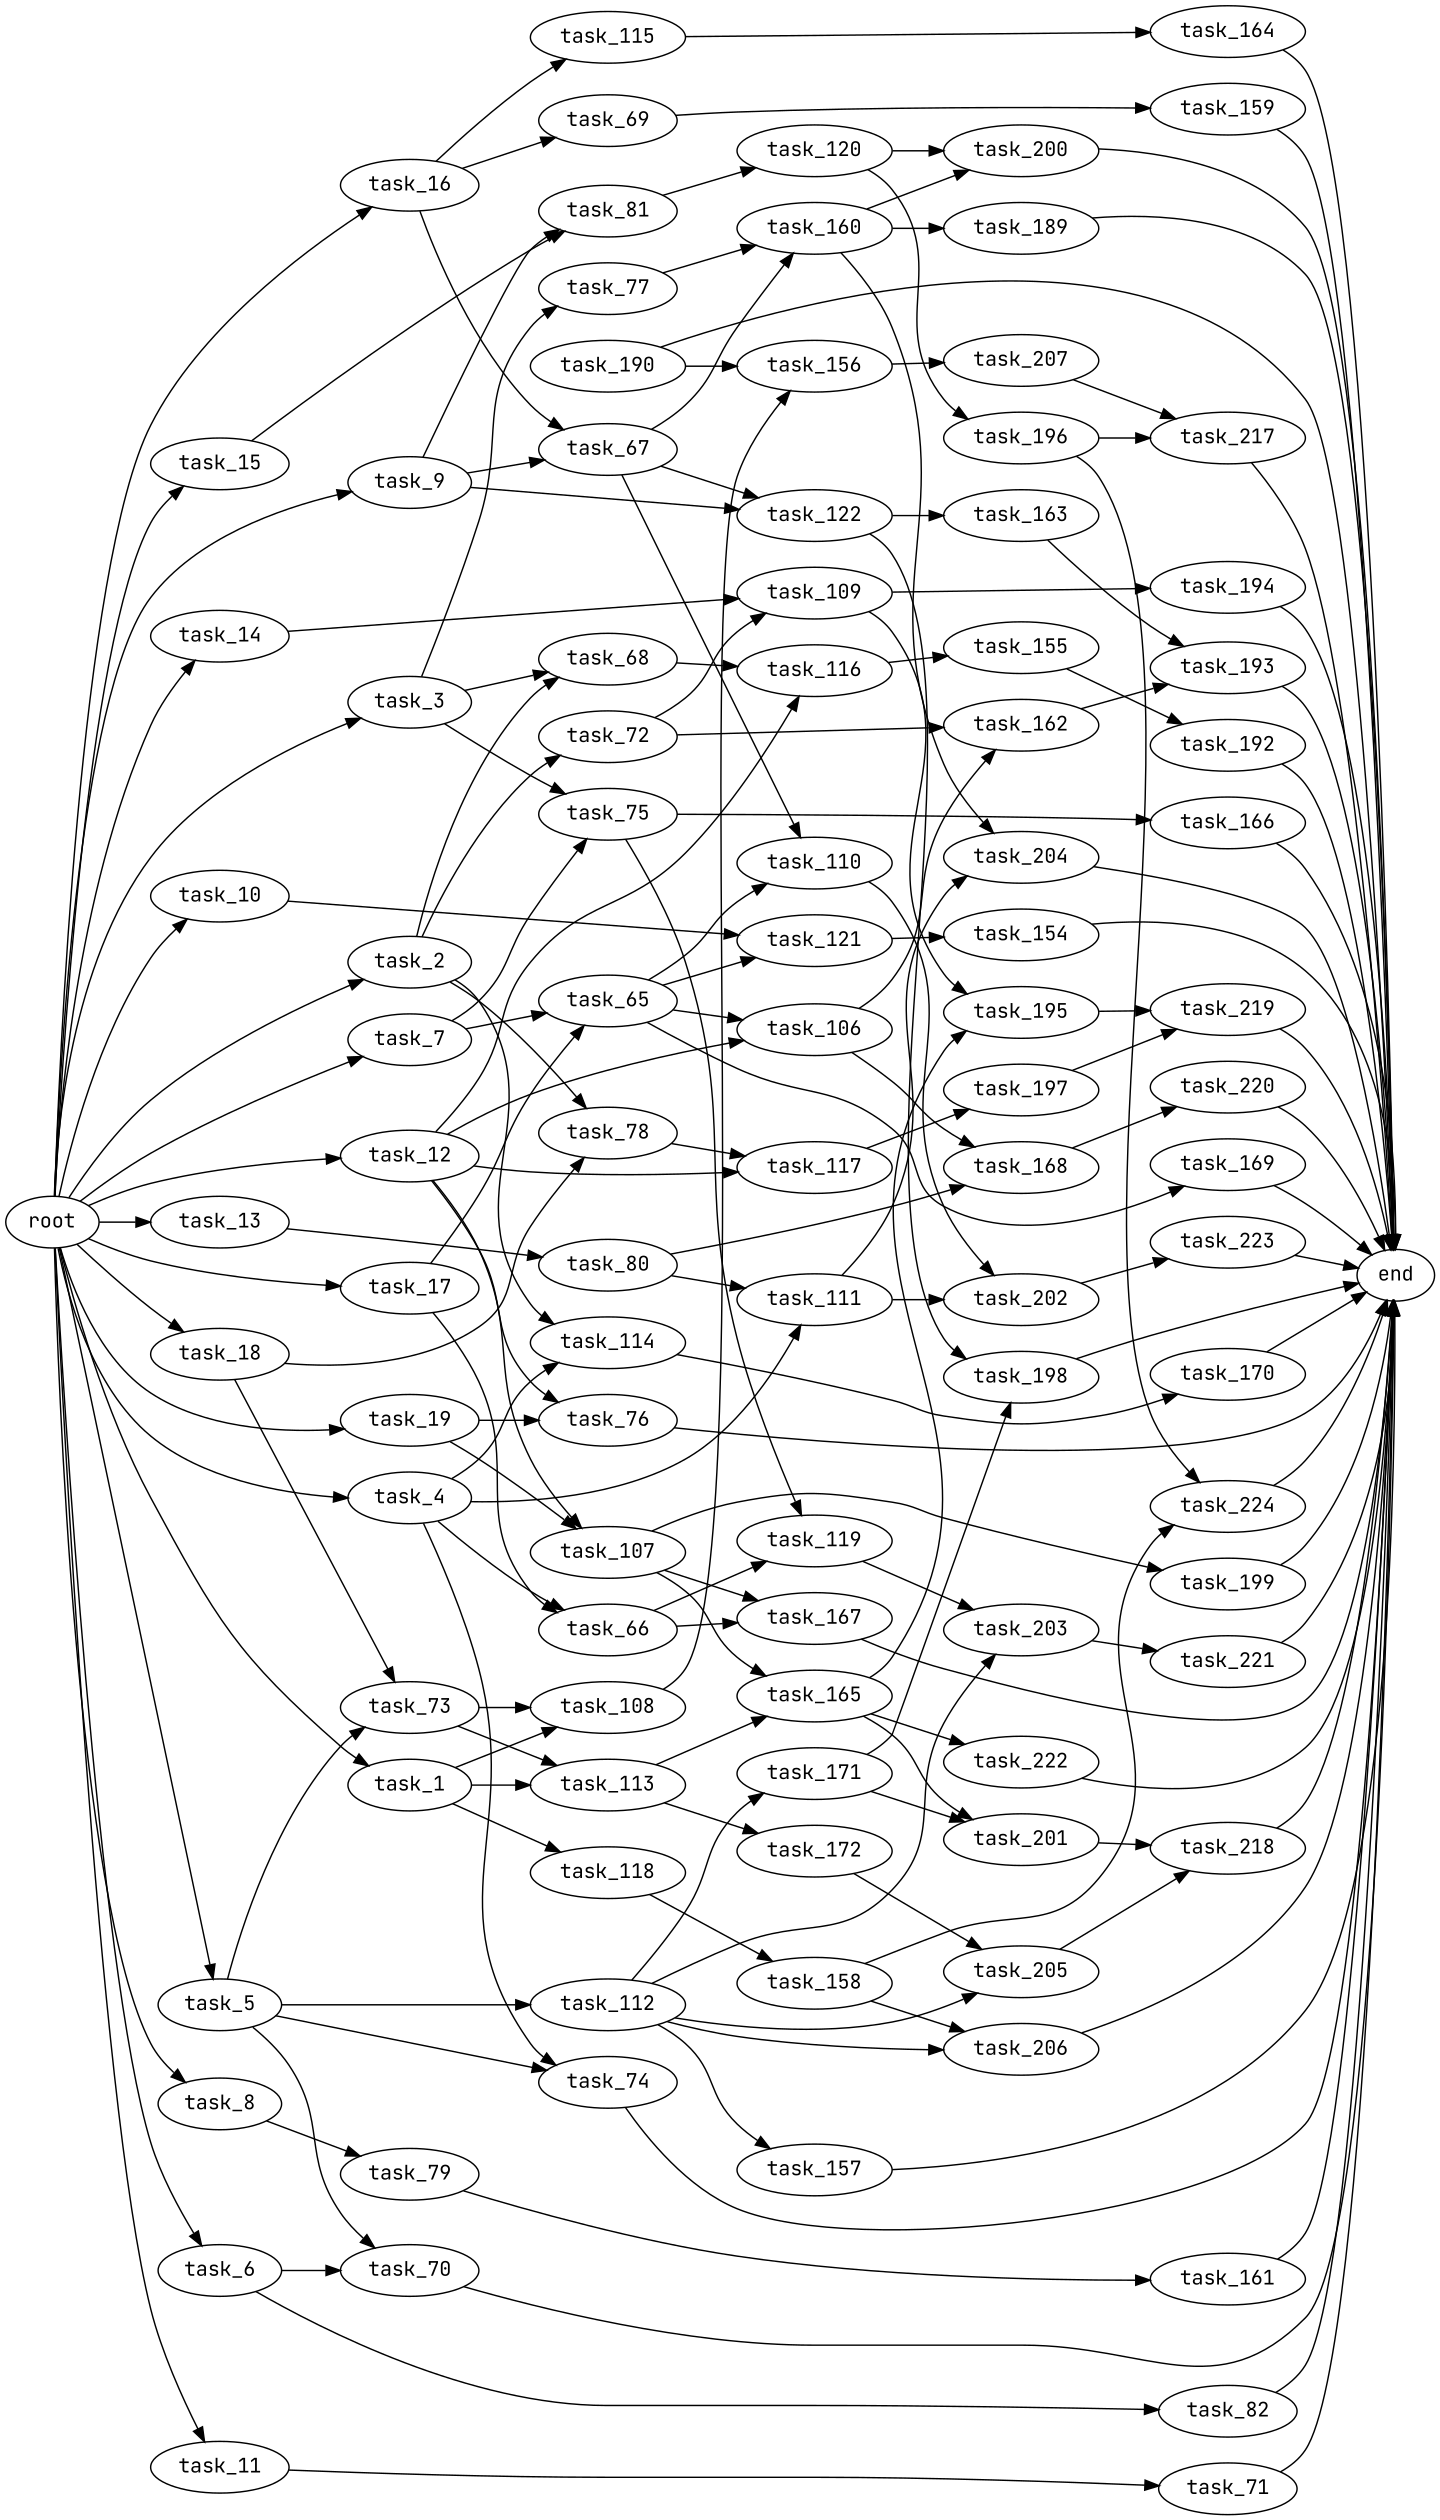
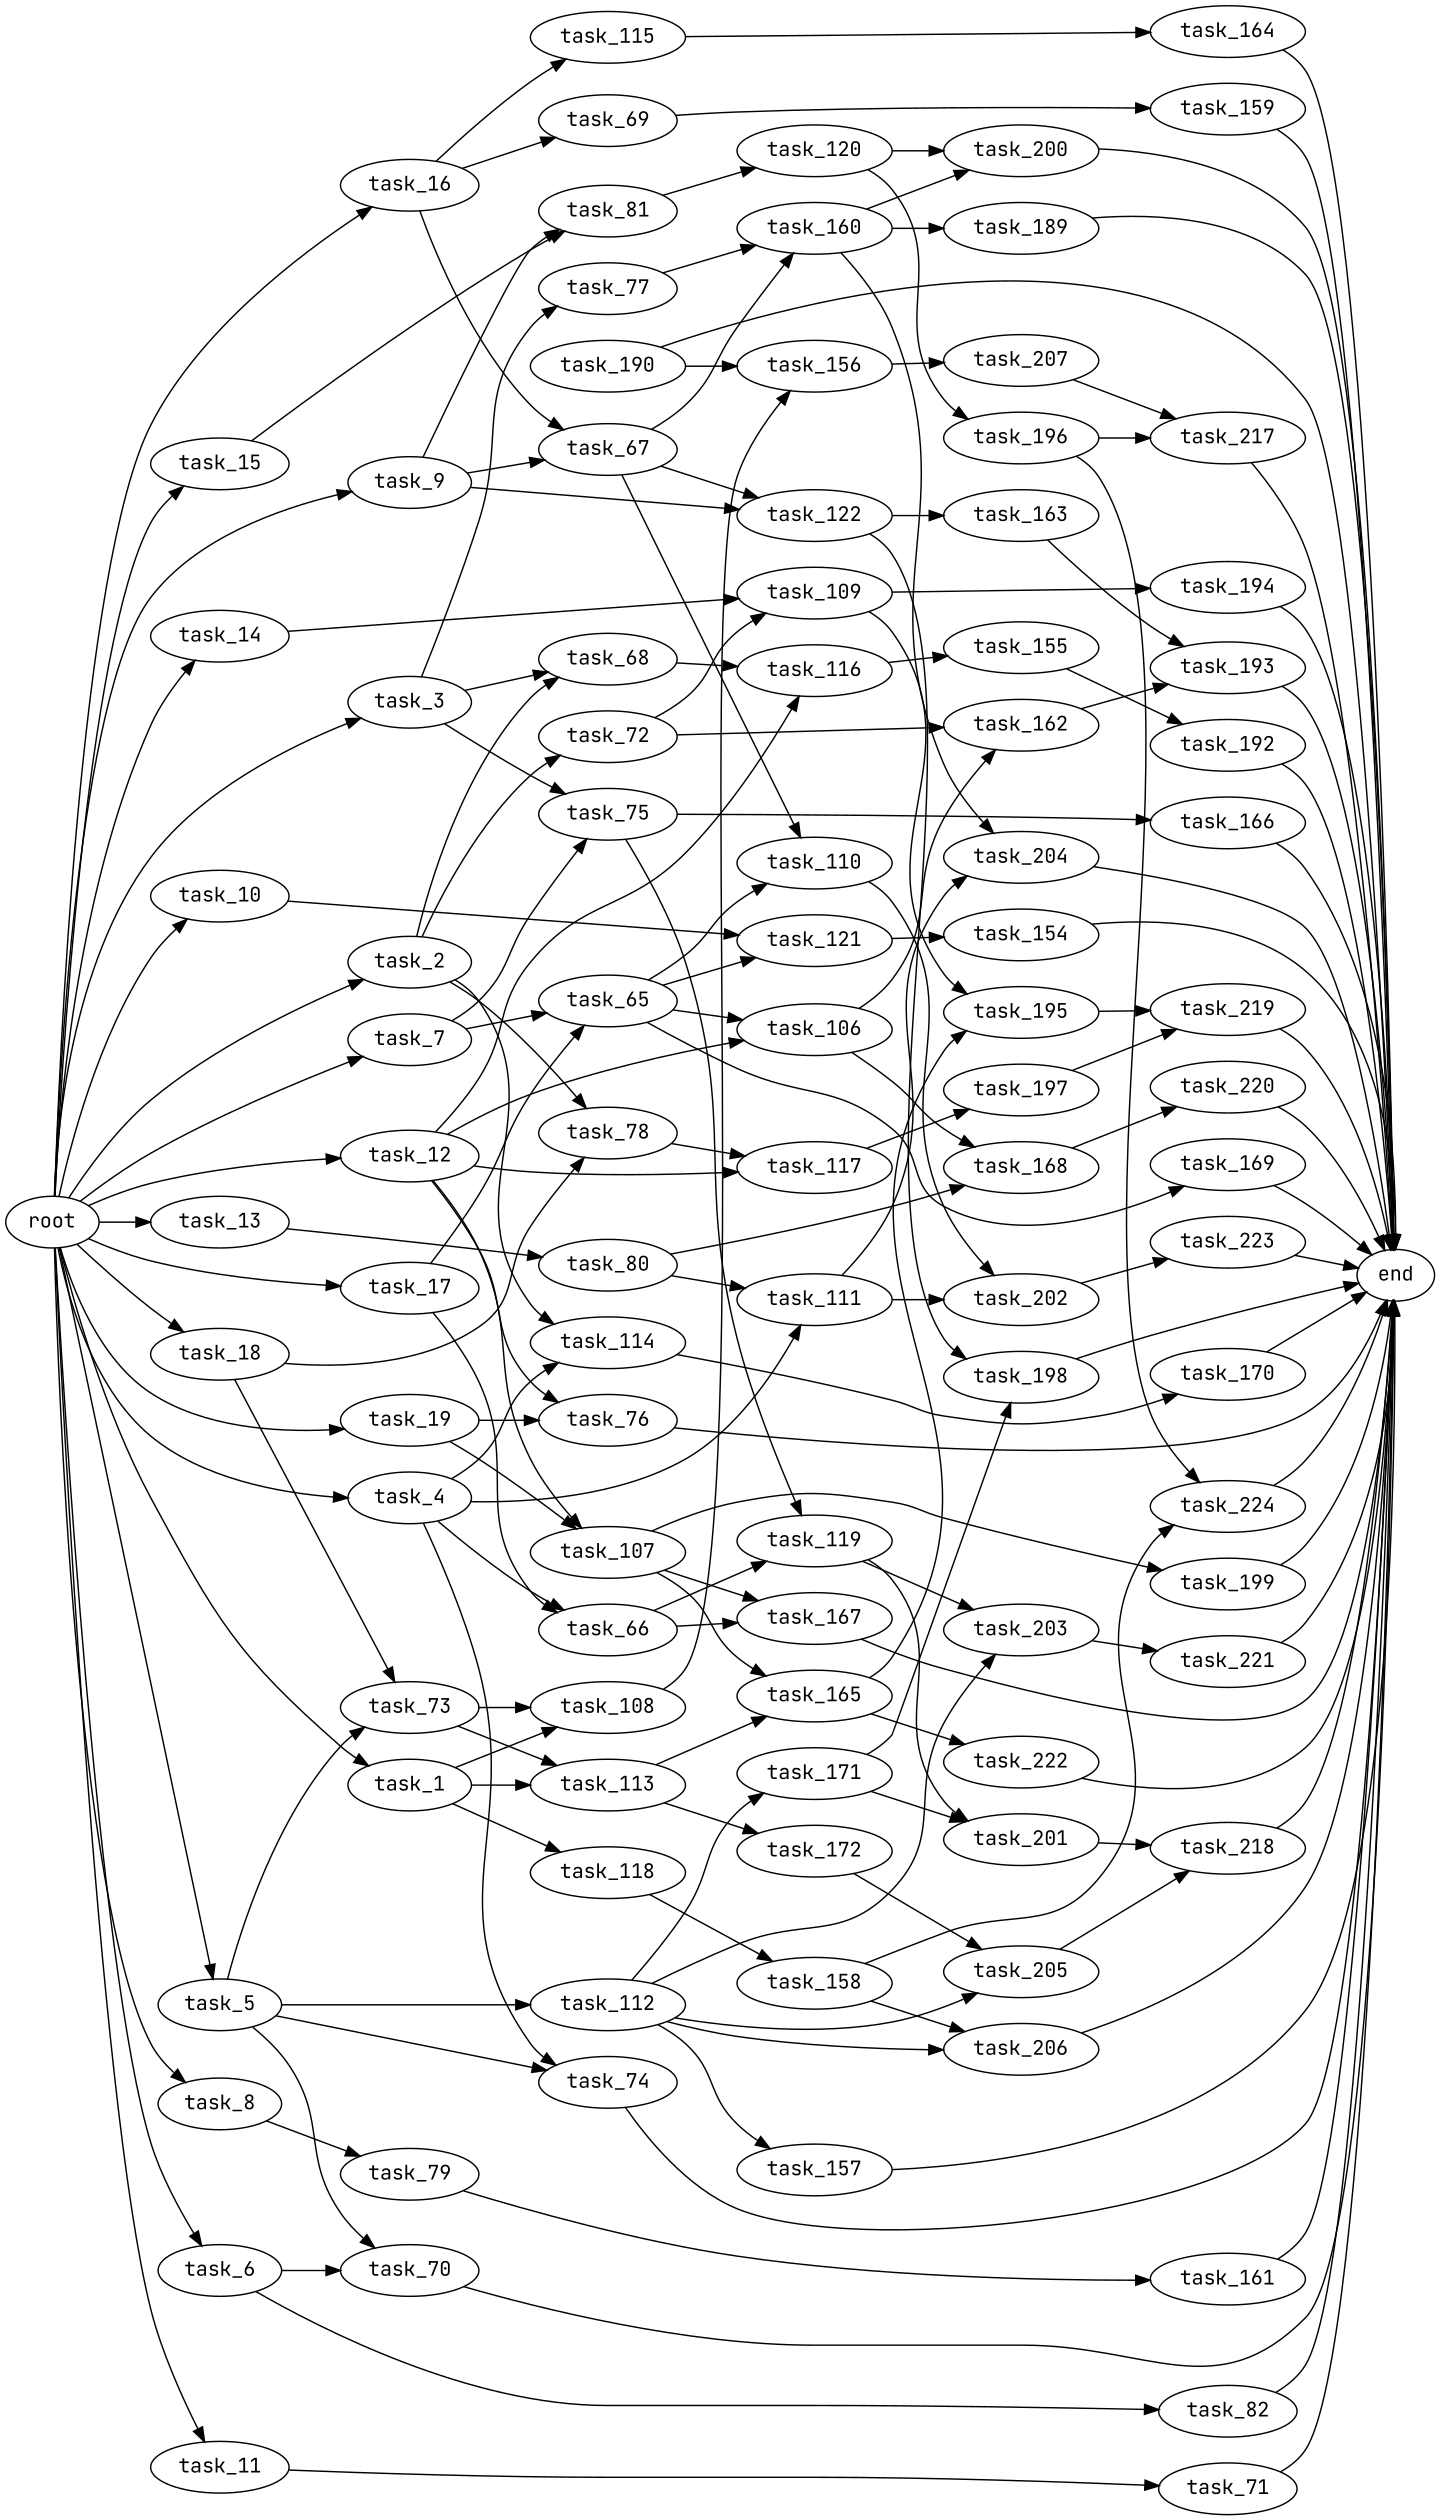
edge "task_165" -> "task_201": now "task_119" -> "task_201"
